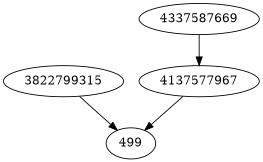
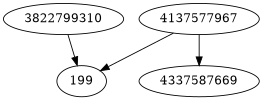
edge "4337587669" -> "4137577967": reversed
node "3822799315": label "3822799315" -> "3822799310"
node "499": label "499" -> "199"
